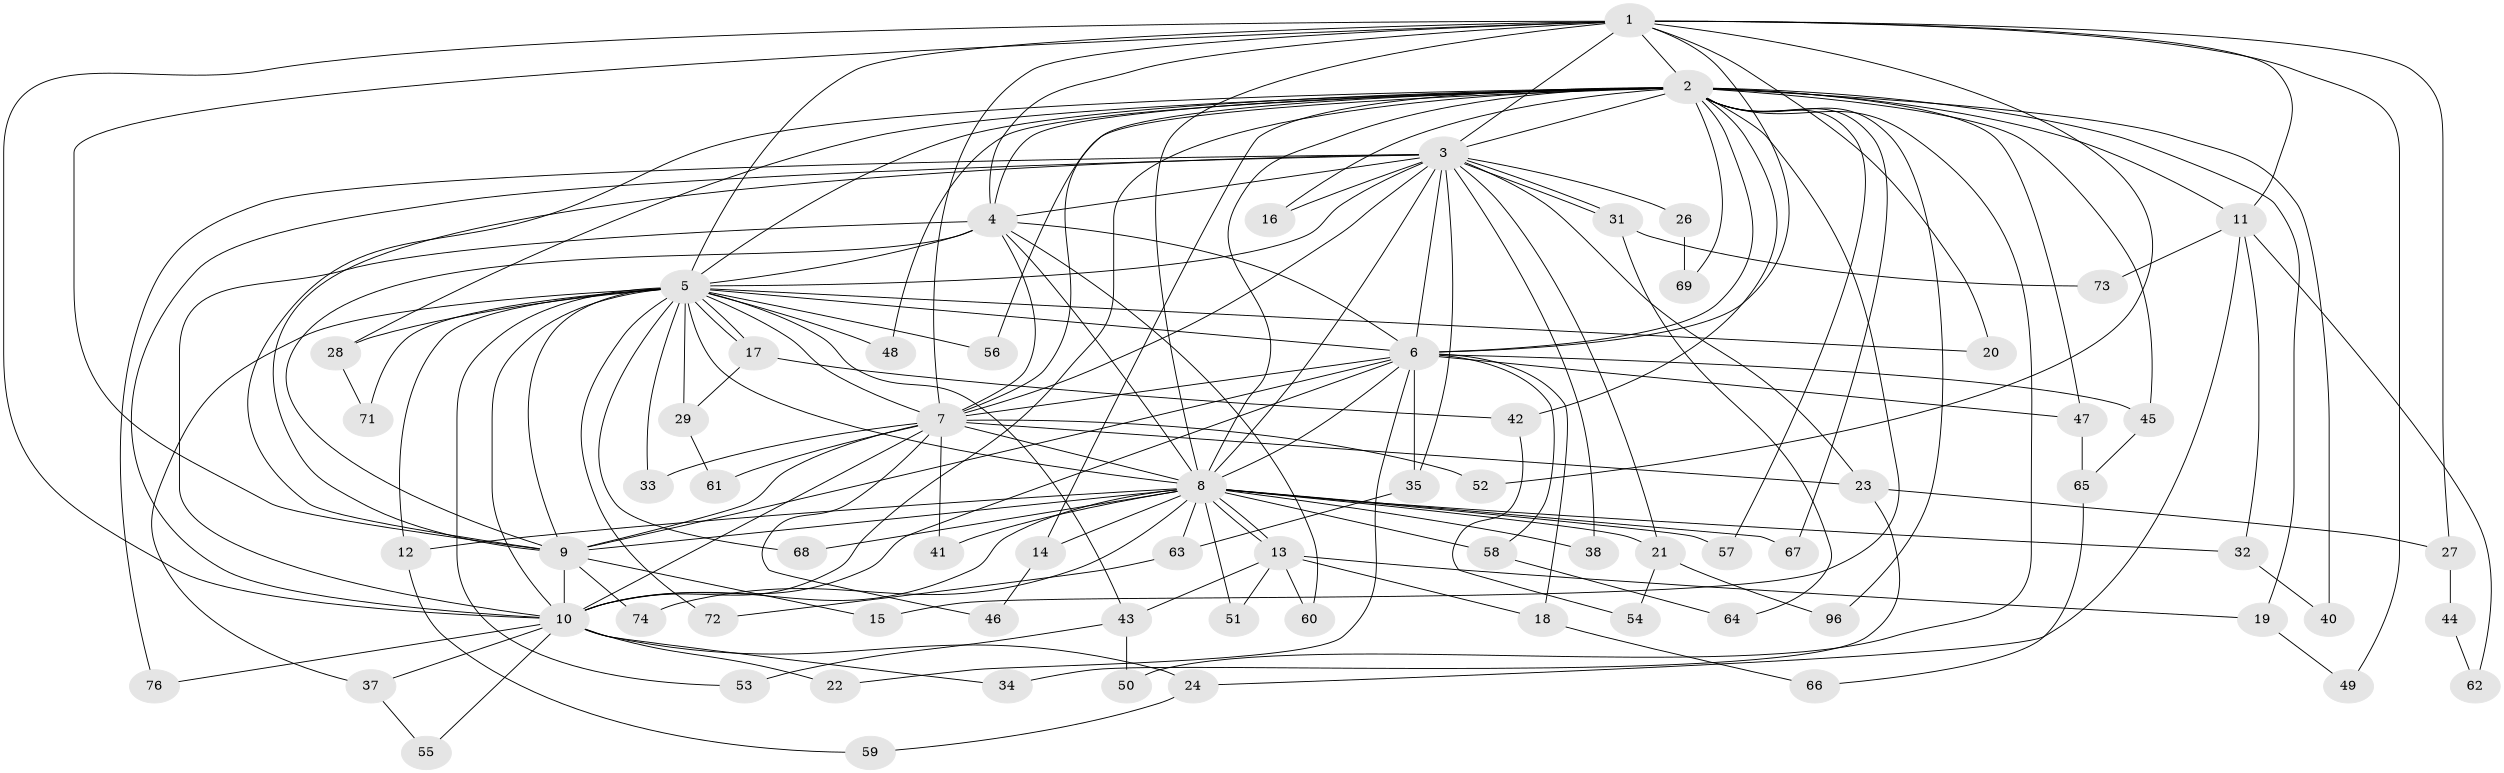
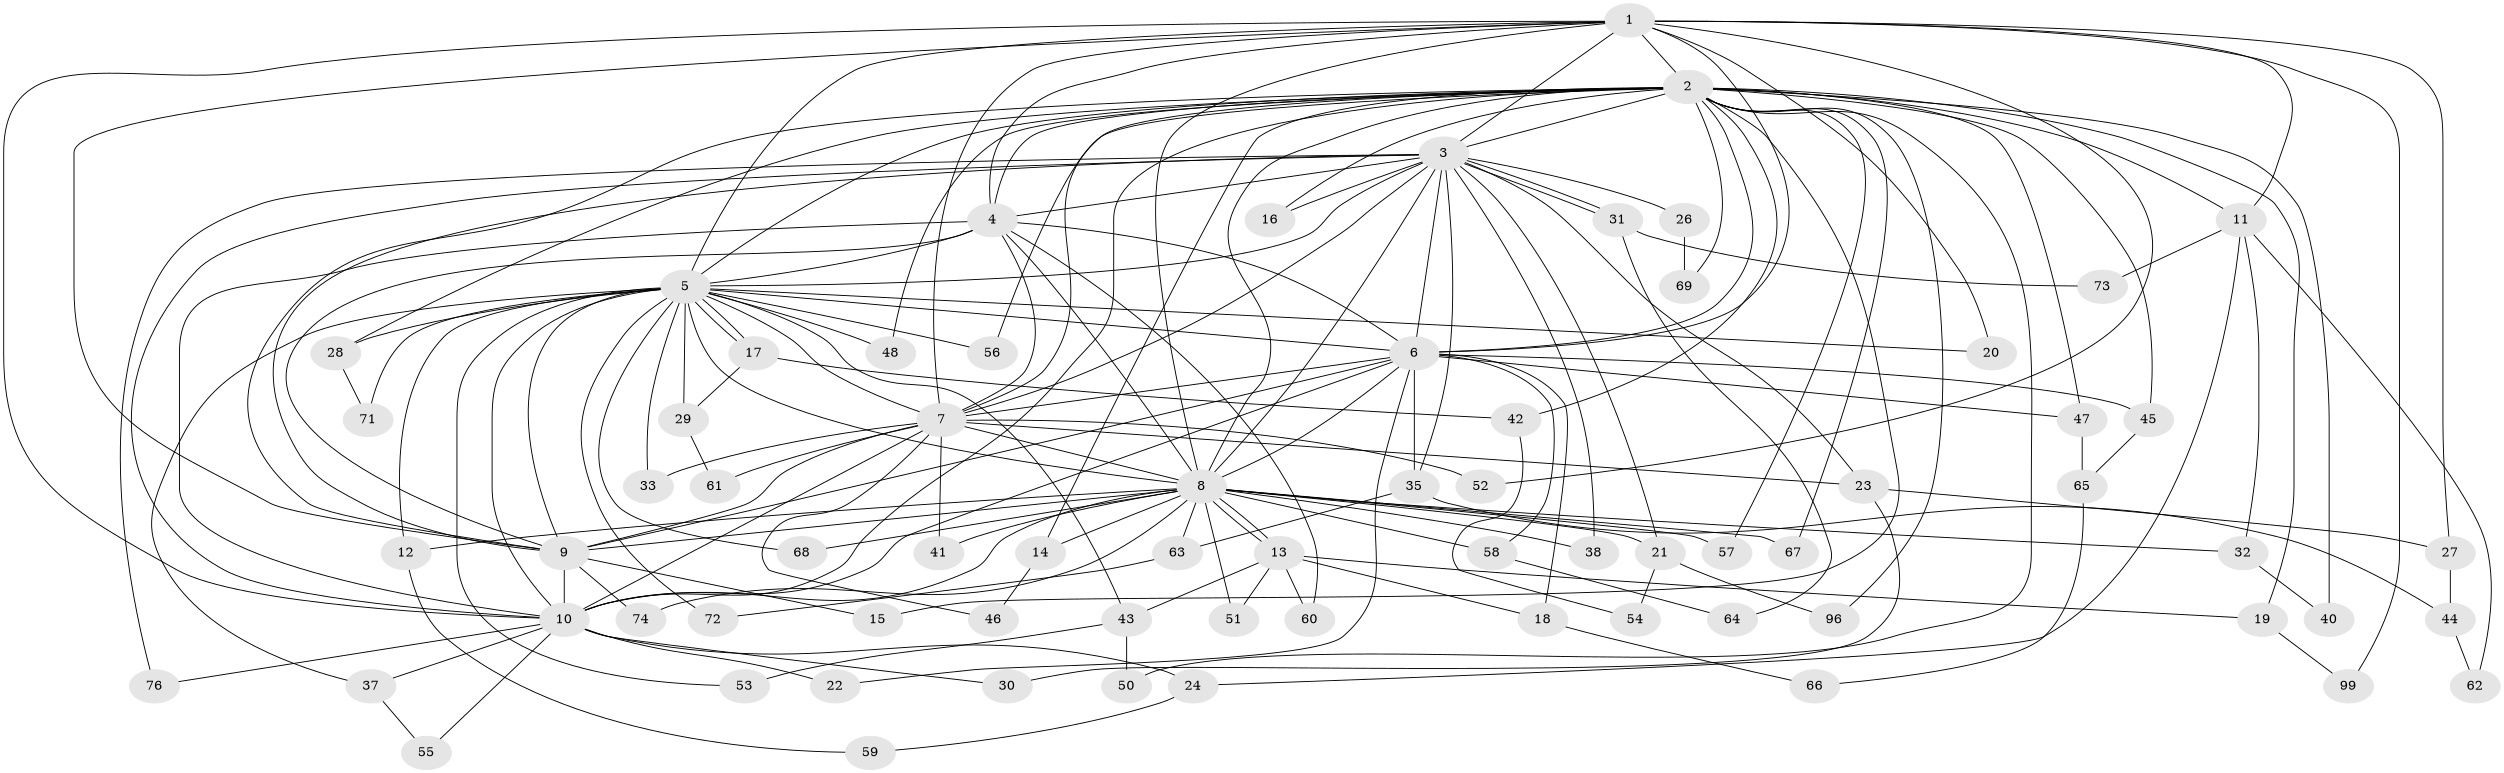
edge "35" -- "44": added
node "34": label "34" -> "30"
node "49": label "49" -> "99"
